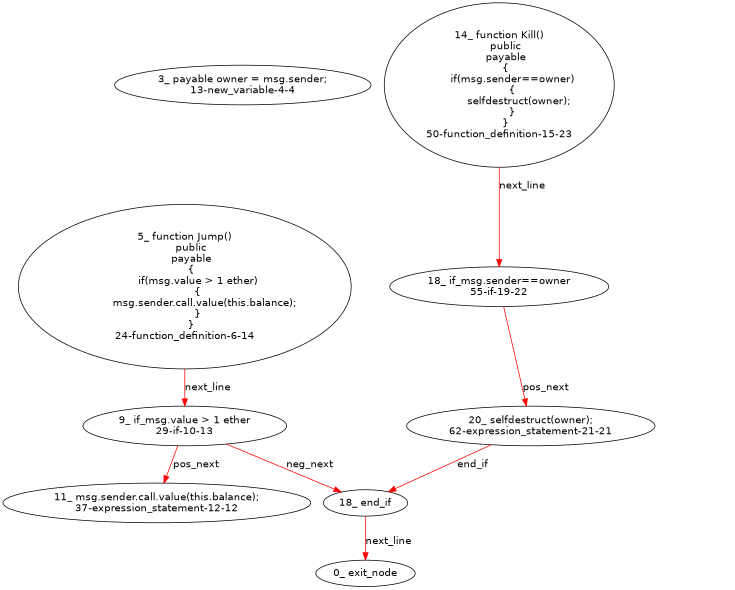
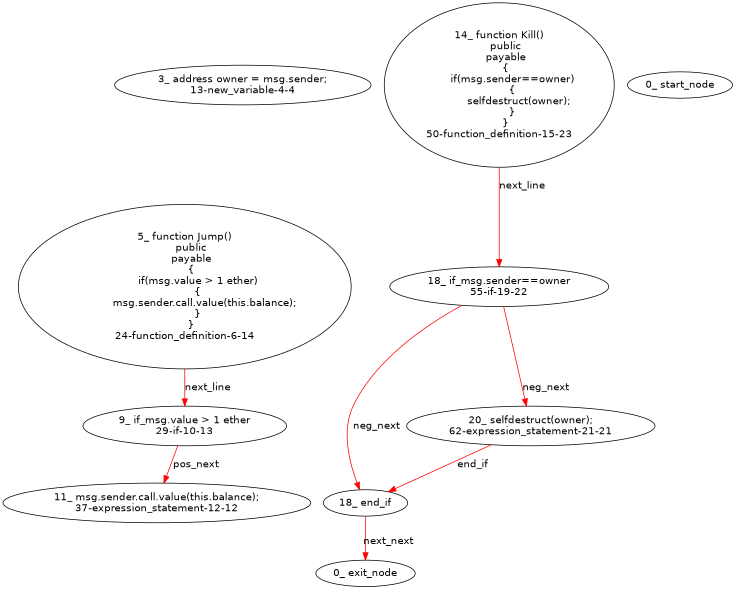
node "3_ payable owner = msg.sender; 13-new_variable-4-4": label "3_ payable owner = msg.sender; 13-new_variable-4-4" -> "3_ address owner = msg.sender; 13-new_variable-4-4"
node "0_ start_node": added
edge "18_ if_msg.sender==owner 55-if-19-22" -> "20_ selfdestruct(owner); 62-expression_statement-21-21": label "pos_next" -> "neg_next"
edge "9_ if_msg.value > 1 ether 29-if-10-13" -> "18_ end_if": now "18_ if_msg.sender==owner 55-if-19-22" -> "18_ end_if"
edge "18_ end_if" -> "0_ exit_node": label "next_line" -> "next_next"
